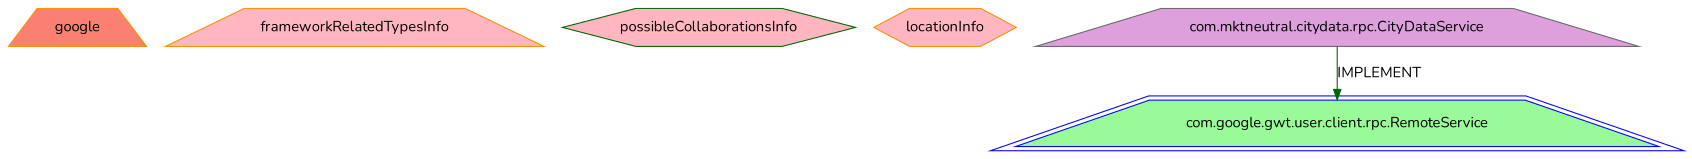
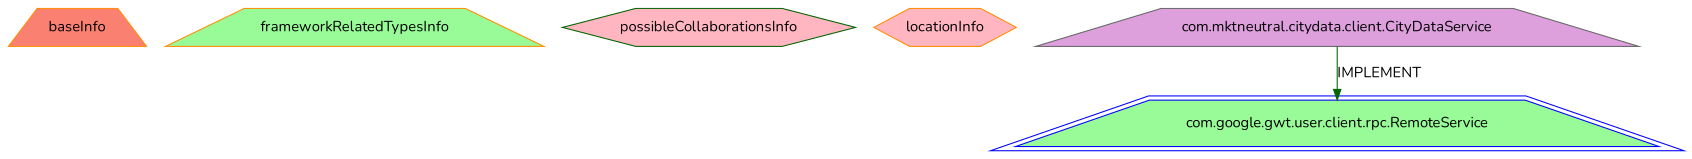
node "google": label "google" -> "baseInfo"
node "frameworkRelatedTypesInfo": fillcolor lightpink -> palegreen
node "com.mktneutral.citydata.rpc.CityDataService": label "com.mktneutral.citydata.rpc.CityDataService" -> "com.mktneutral.citydata.client.CityDataService"
